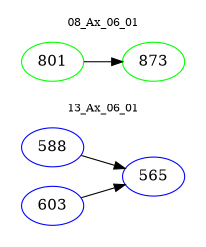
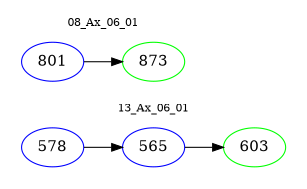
node "801": color green -> blue
node "588": label "588" -> "578"
edge "603" -> "565": reversed
node "603": color blue -> green
